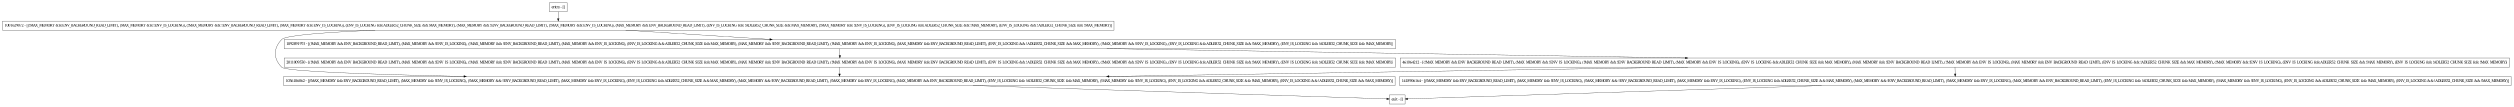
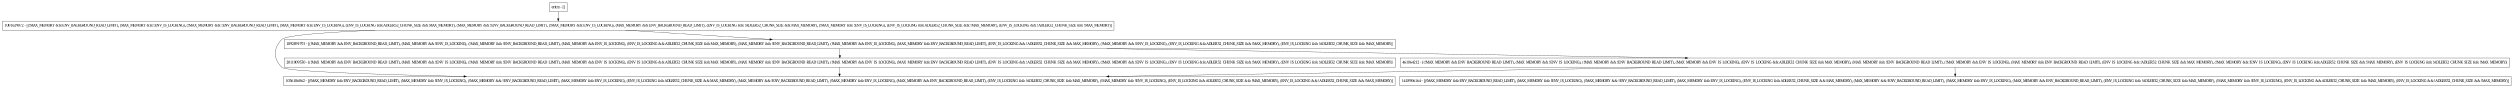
node "exit - []": removed
